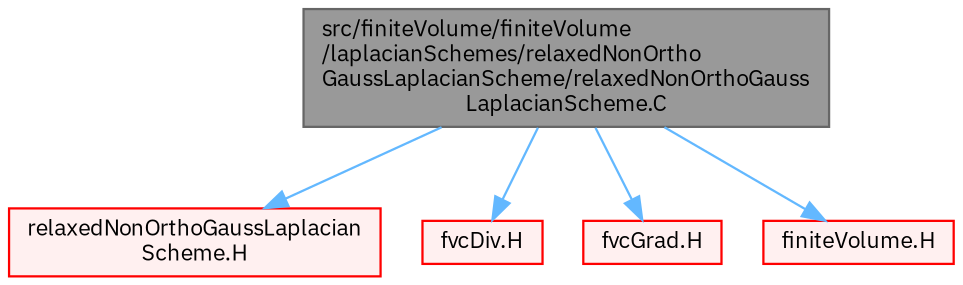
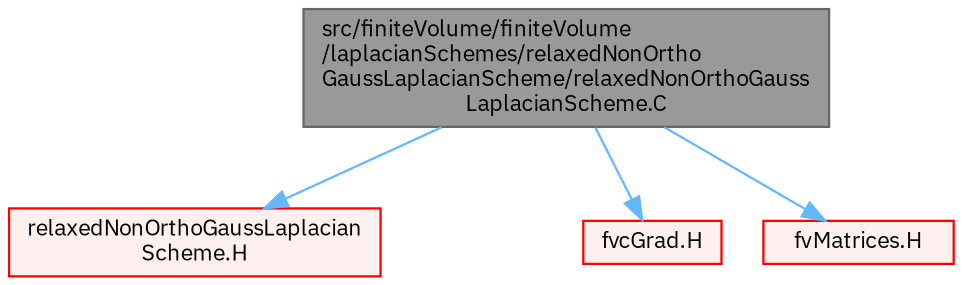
node "fvcDiv.H": removed
node "finiteVolume.H": label "finiteVolume.H" -> "fvMatrices.H"
